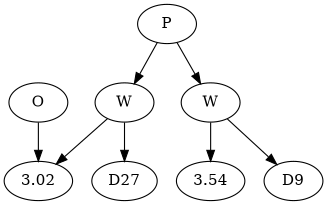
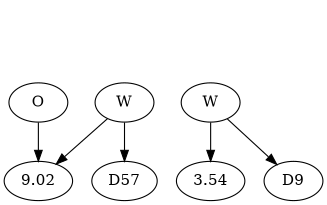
node "P": removed
node "3.02": label "3.02" -> "9.02"
node "D27": label "D27" -> "D57"
